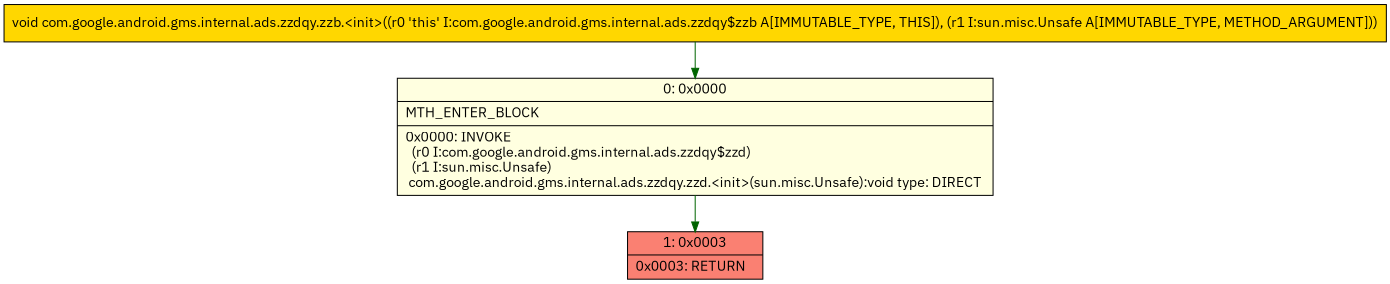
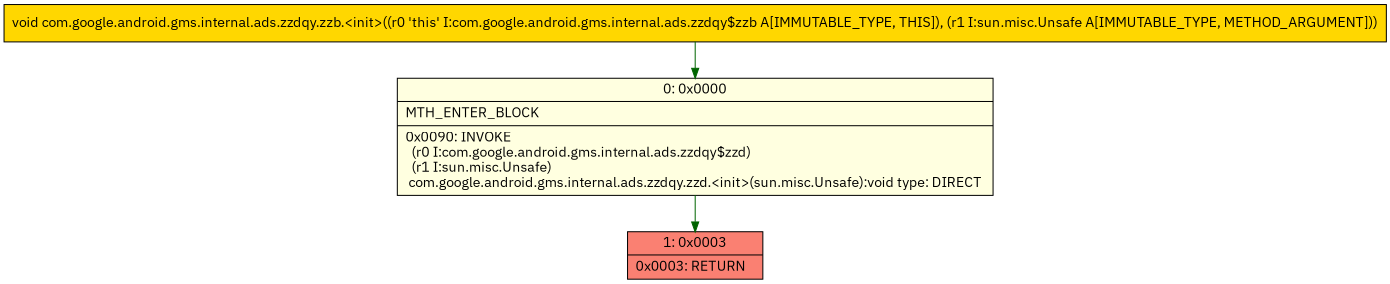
node "0: 0x0000": text "0x0000: INVOKE" -> "0x0090: INVOKE"
